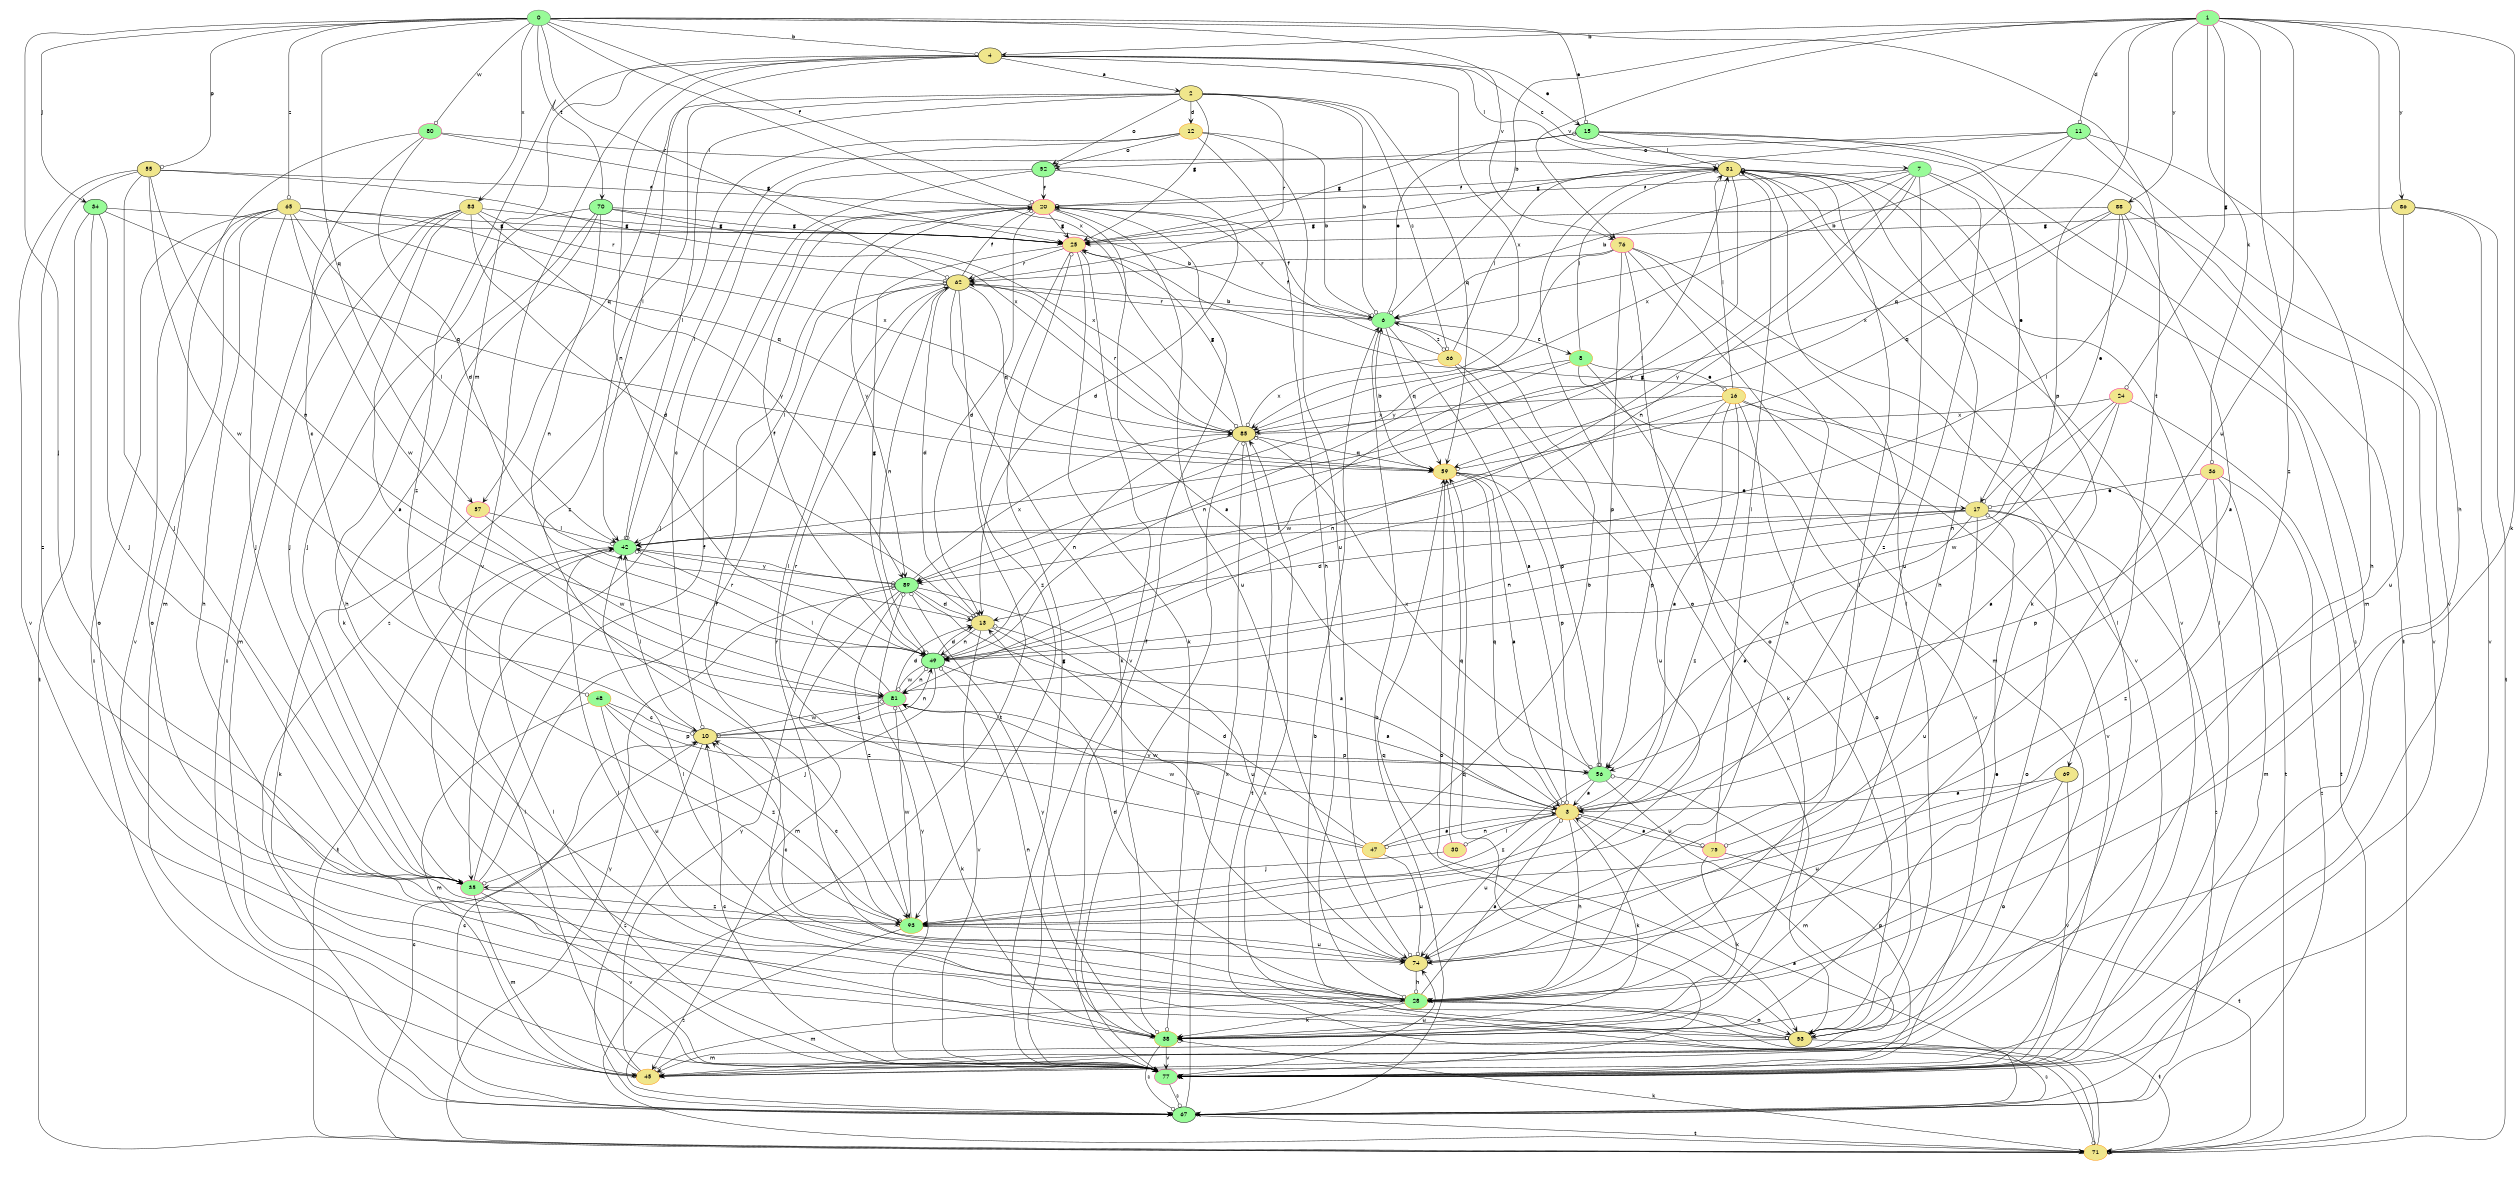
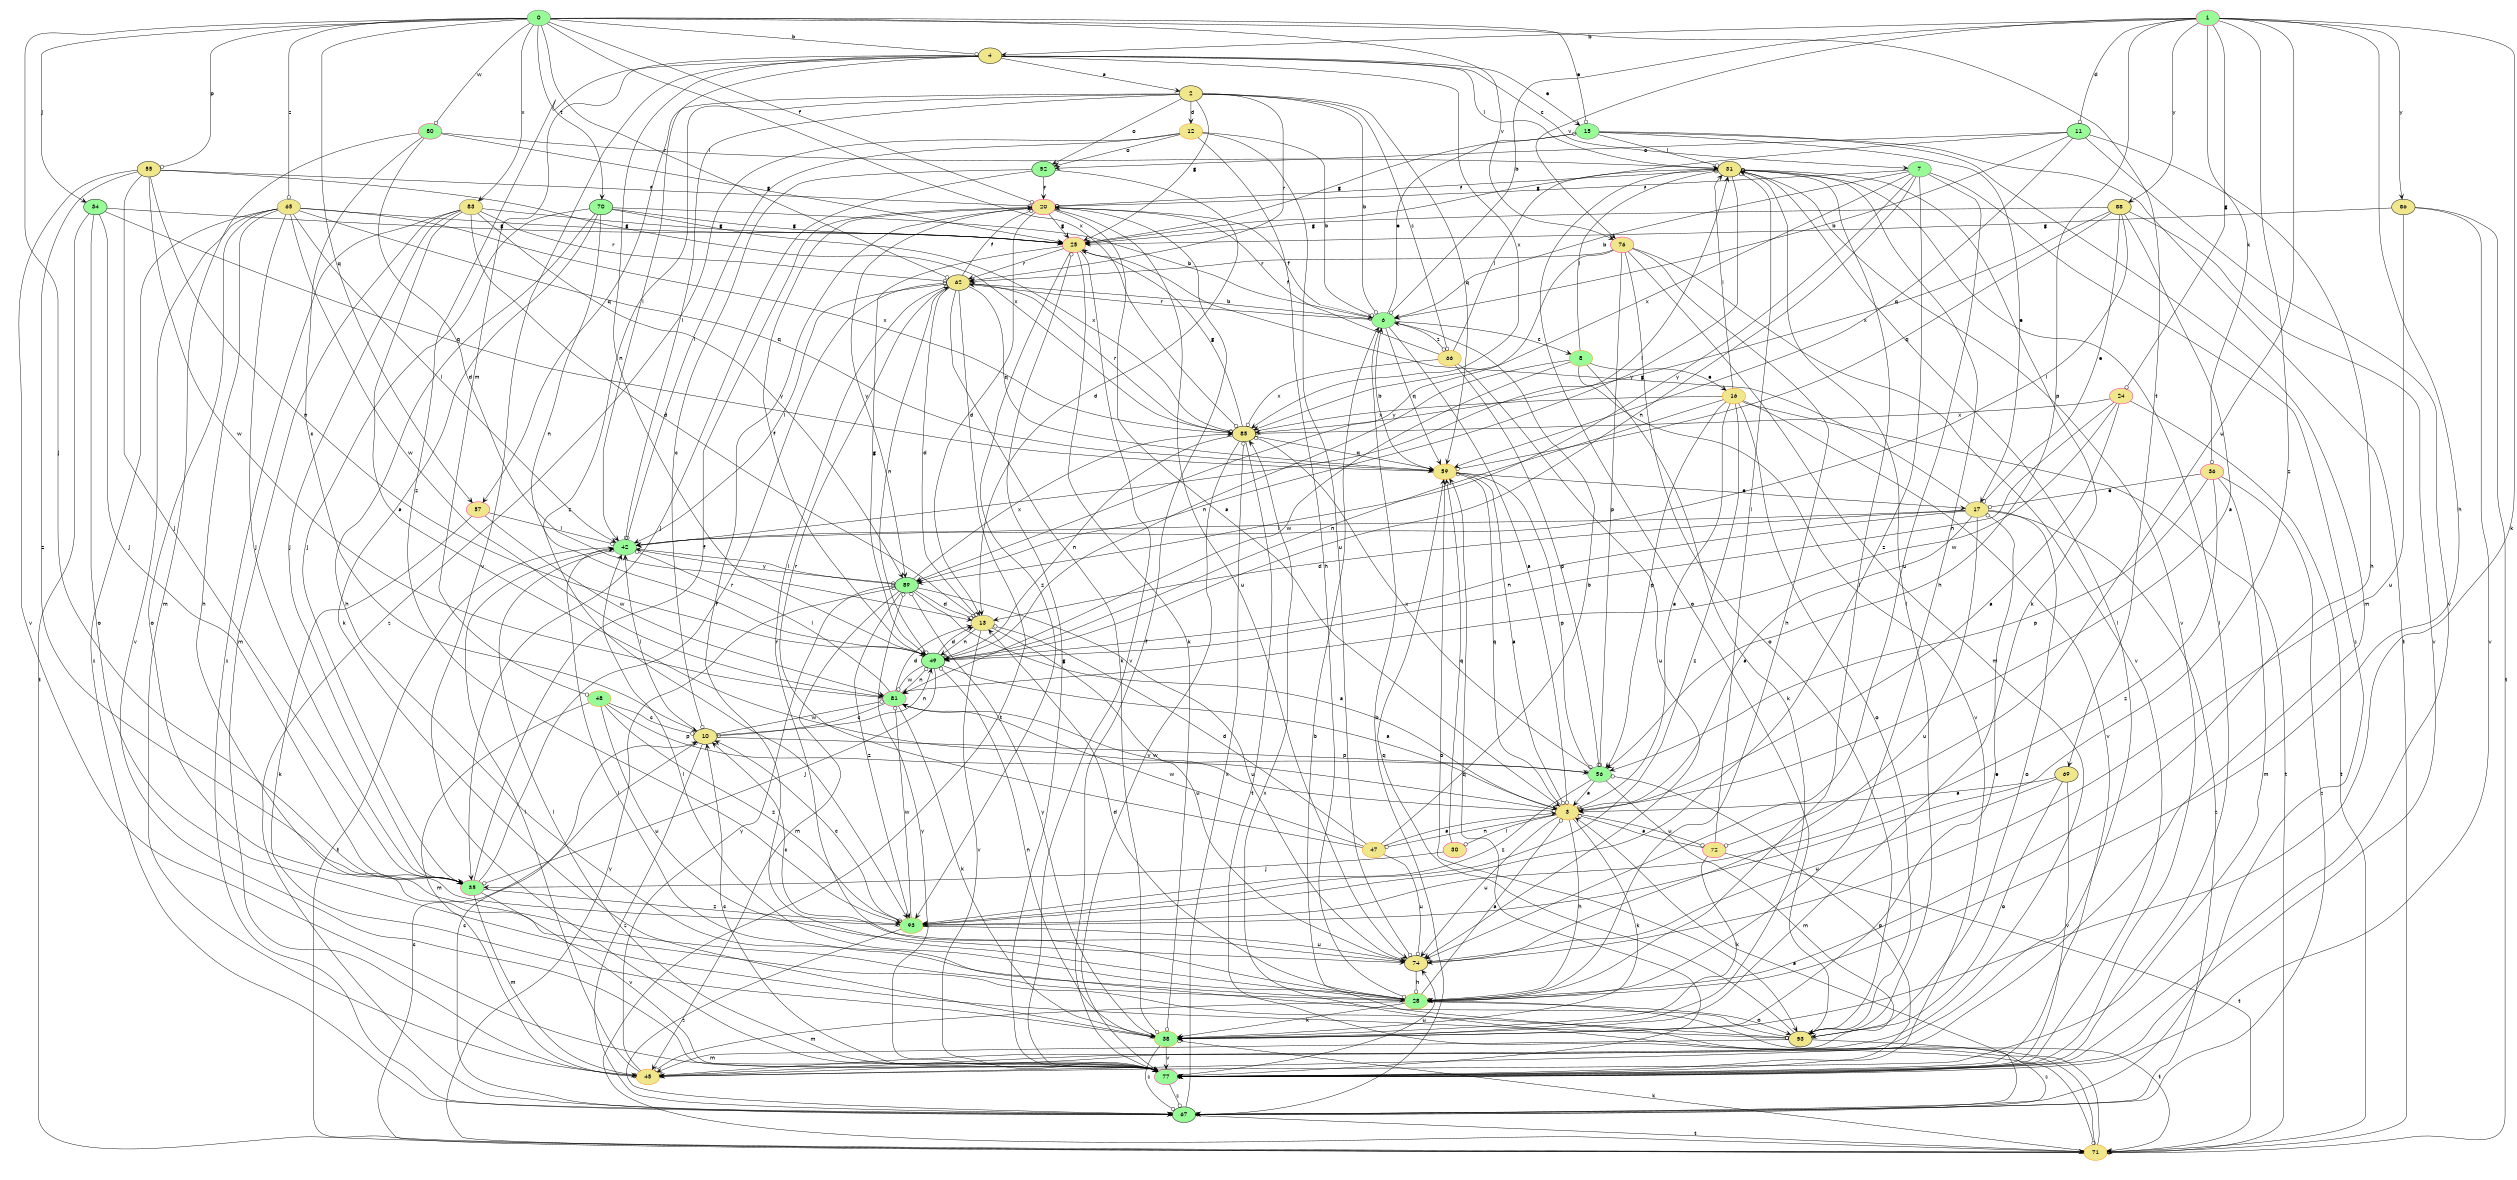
node "15": color black -> gray40
edge "8" -> "16": arrowhead odot -> vee
node "75": label "75" -> "72"
